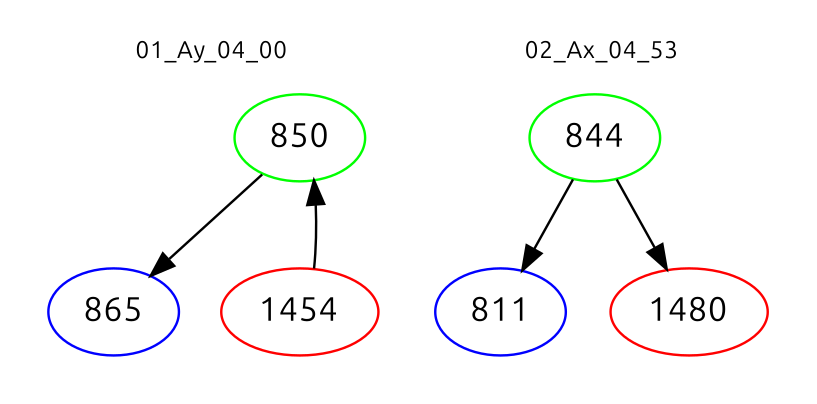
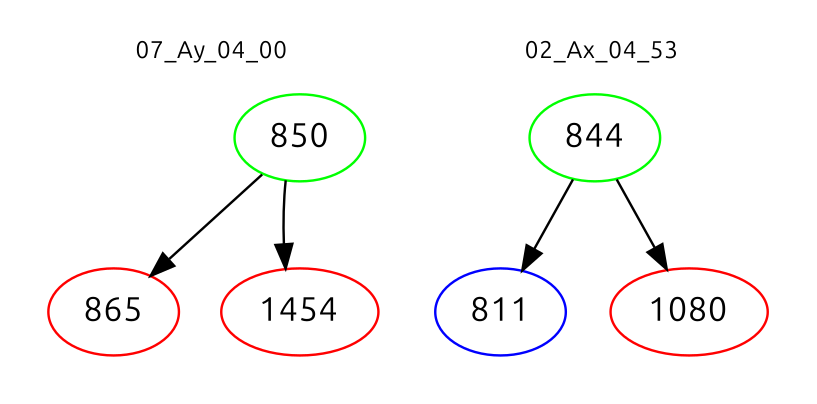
cluster "01_Ay_04_00": label "01_Ay_04_00" -> "07_Ay_04_00"
edge "1454" -> "850": reversed
node "865": color blue -> red
node "1480": label "1480" -> "1080"
